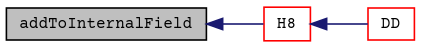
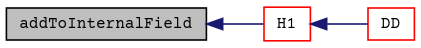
node "H8": label "H8" -> "H1"
